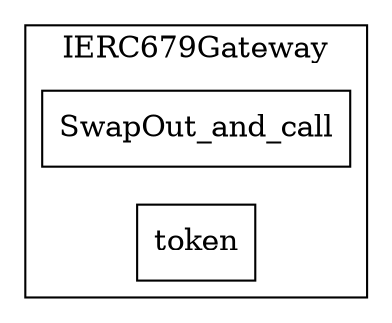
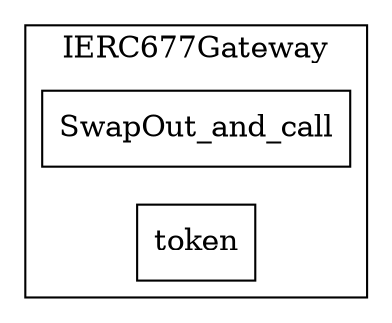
cluster "IERC679Gateway": label "IERC679Gateway" -> "IERC677Gateway"
